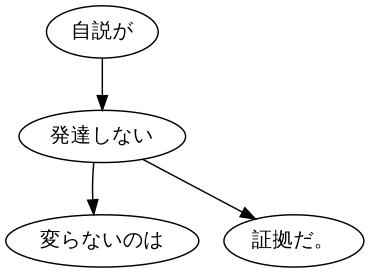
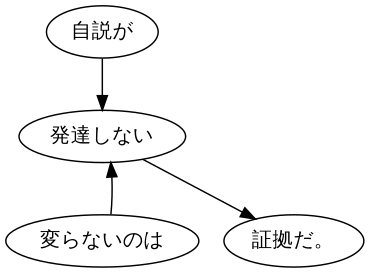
edge "発達しない" -> "変らないのは": reversed
